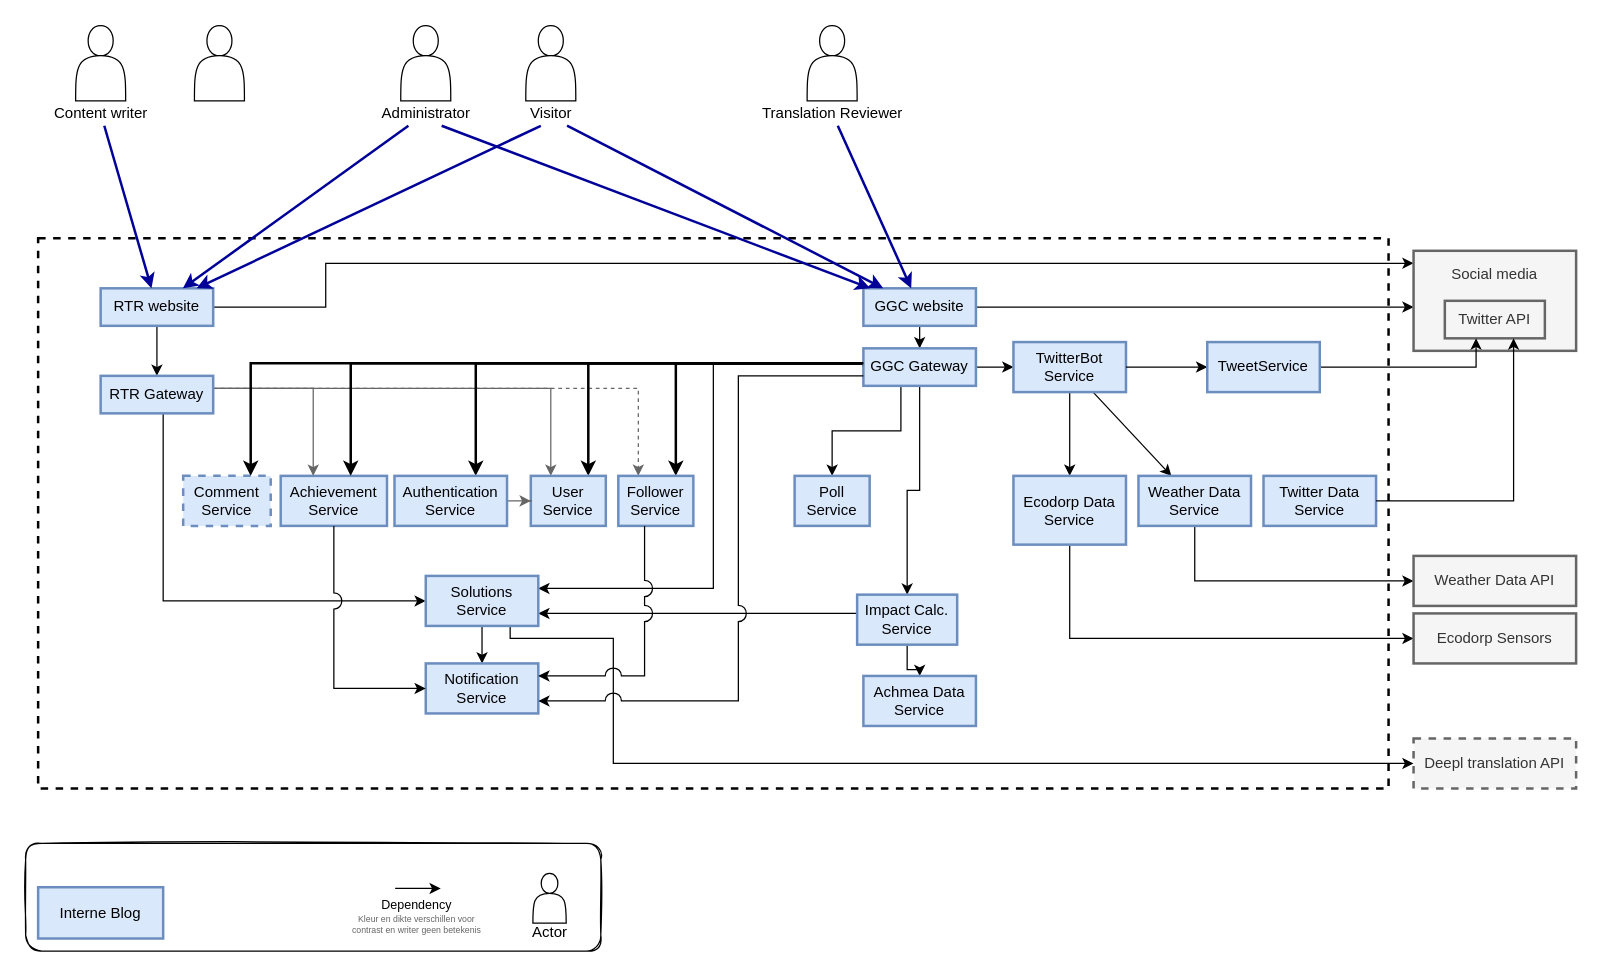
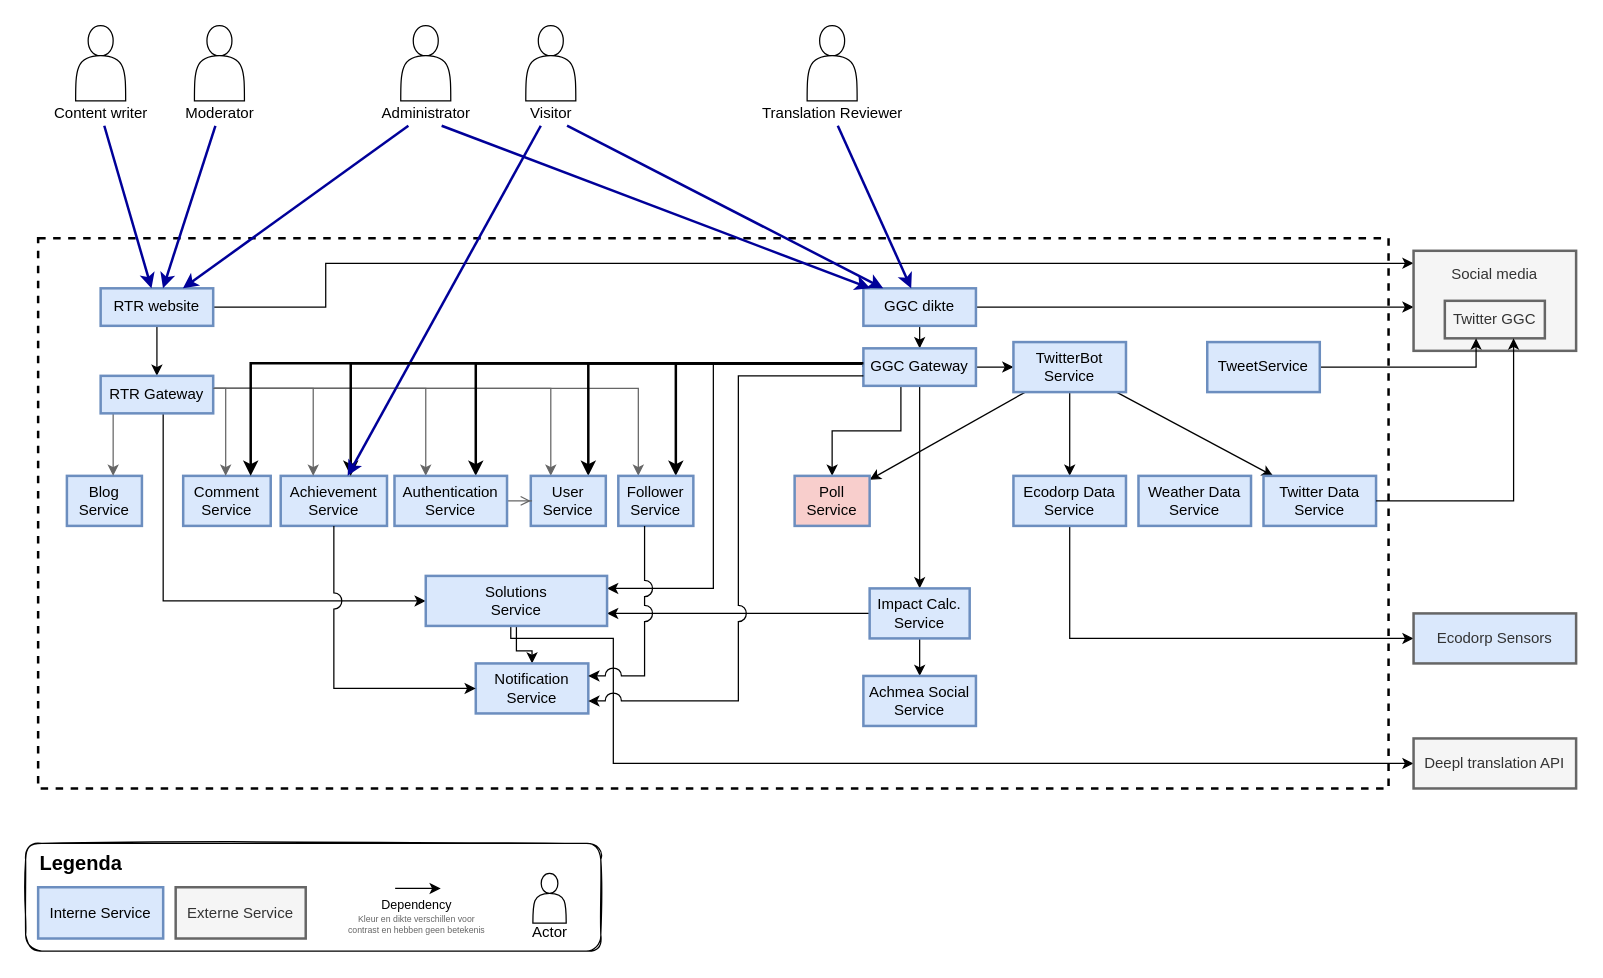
node "Moderator": added
edge "Moderator" -> "RTR website": added
edge "Visitor" -> "RTR website": now "Visitor" -> "Achievement Service"
node "GGC website": label "GGC website" -> "GGC dikte"
node "Twitter API": label "Twitter API" -> "Twitter GGC"
edge "TwitterBot Service" -> "TweetService": removed
edge "RTR Gateway" -> "Follower Service": style dashed -> solid
edge "RTR Gateway" -> "Comment Service": added
edge "RTR Gateway" -> "Authentication Service": added
edge "TwitterBot Service" -> "Weather Data Service": now "TwitterBot Service" -> "Poll Service"
edge "TwitterBot Service" -> "Twitter Data Service": added
edge "RTR Gateway" -> "Blog Service": added
node "Blog Service": added
node "Comment Service": style dashed -> solid
edge "Authentication Service" -> "User Service": arrowhead classic -> open
node "Poll Service": fillcolor #dae8fc -> #f8cecc
node "Ecodorp Data Service": size 113x69 -> 113x50
edge "Weather Data Service" -> "Weather Data API": removed
node "Weather Data API": removed
node "Solutions Service": size 113x50 -> 181x50
node "Impact Calc. Service": moved (907, 619) -> (919, 613)
node "Ecodorp Sensors": fillcolor #f5f5f5 -> #dae8fc
node "Notification Service": moved (482, 688) -> (532, 688)
node "Achmea Data Service": label "Achmea Data Service" -> "Achmea Social Service"
node "Deepl translation API": style dashed -> solid
node "Legenda": added
node "Interne Blog": label "Interne Blog" -> "Interne Service"
node "Externe Service": added
node "Kleur en dikte verschillen voor contrast en writer geen betekenis": label "Kleur en dikte verschillen voor contrast en writer geen betekenis" -> "Kleur en dikte verschillen voor contrast en hebben geen betekenis"
